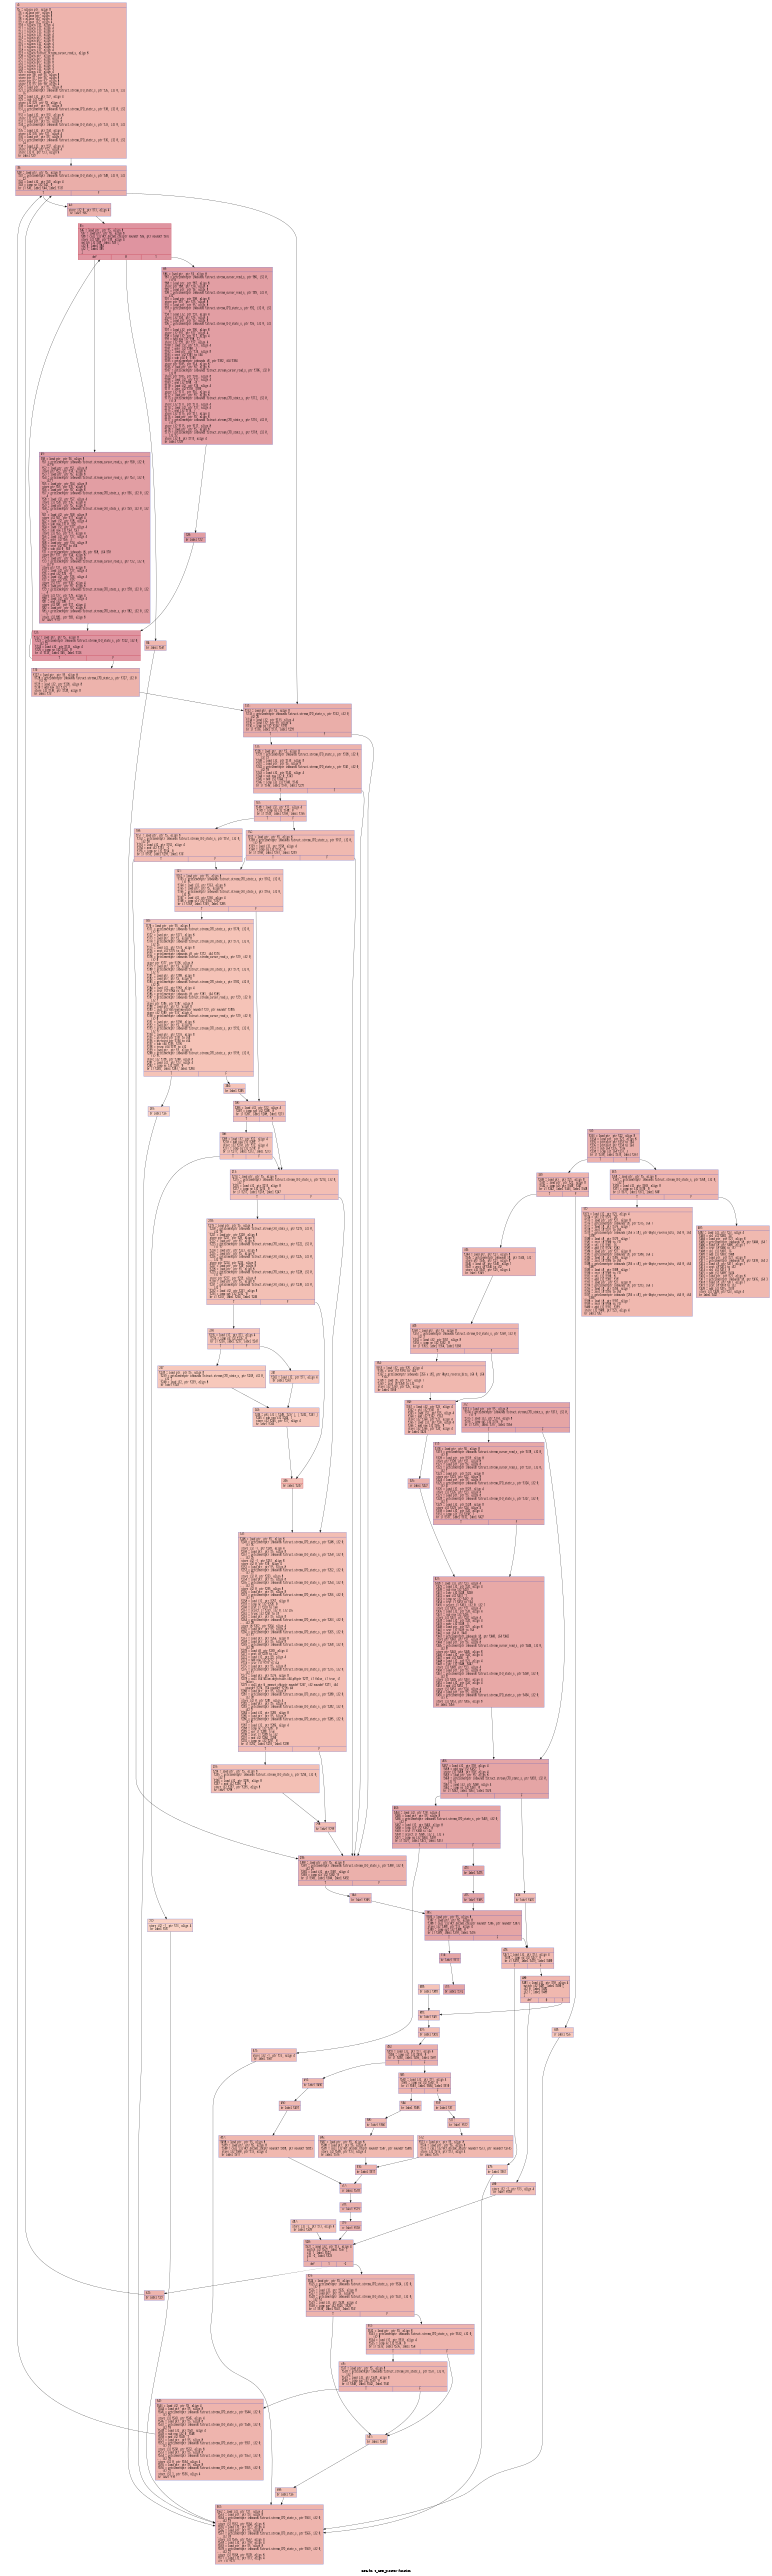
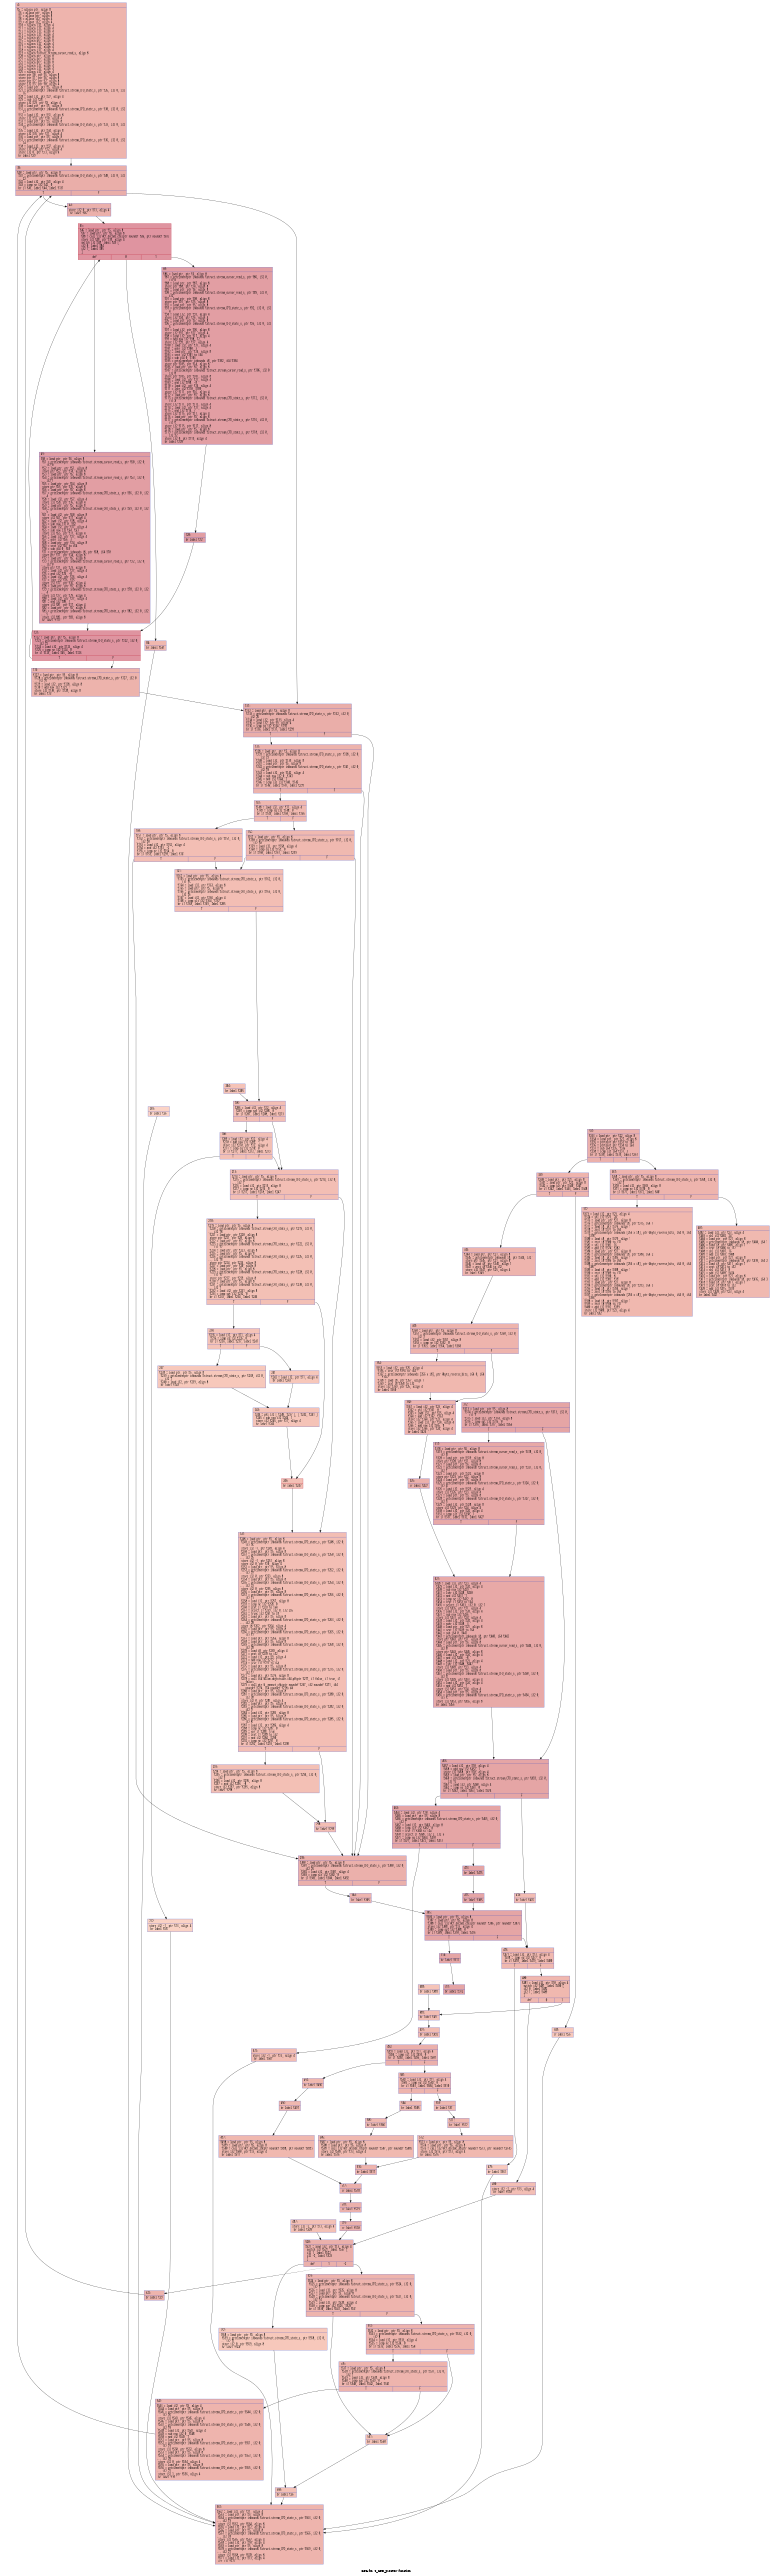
node "169:": removed
node "557:": added
